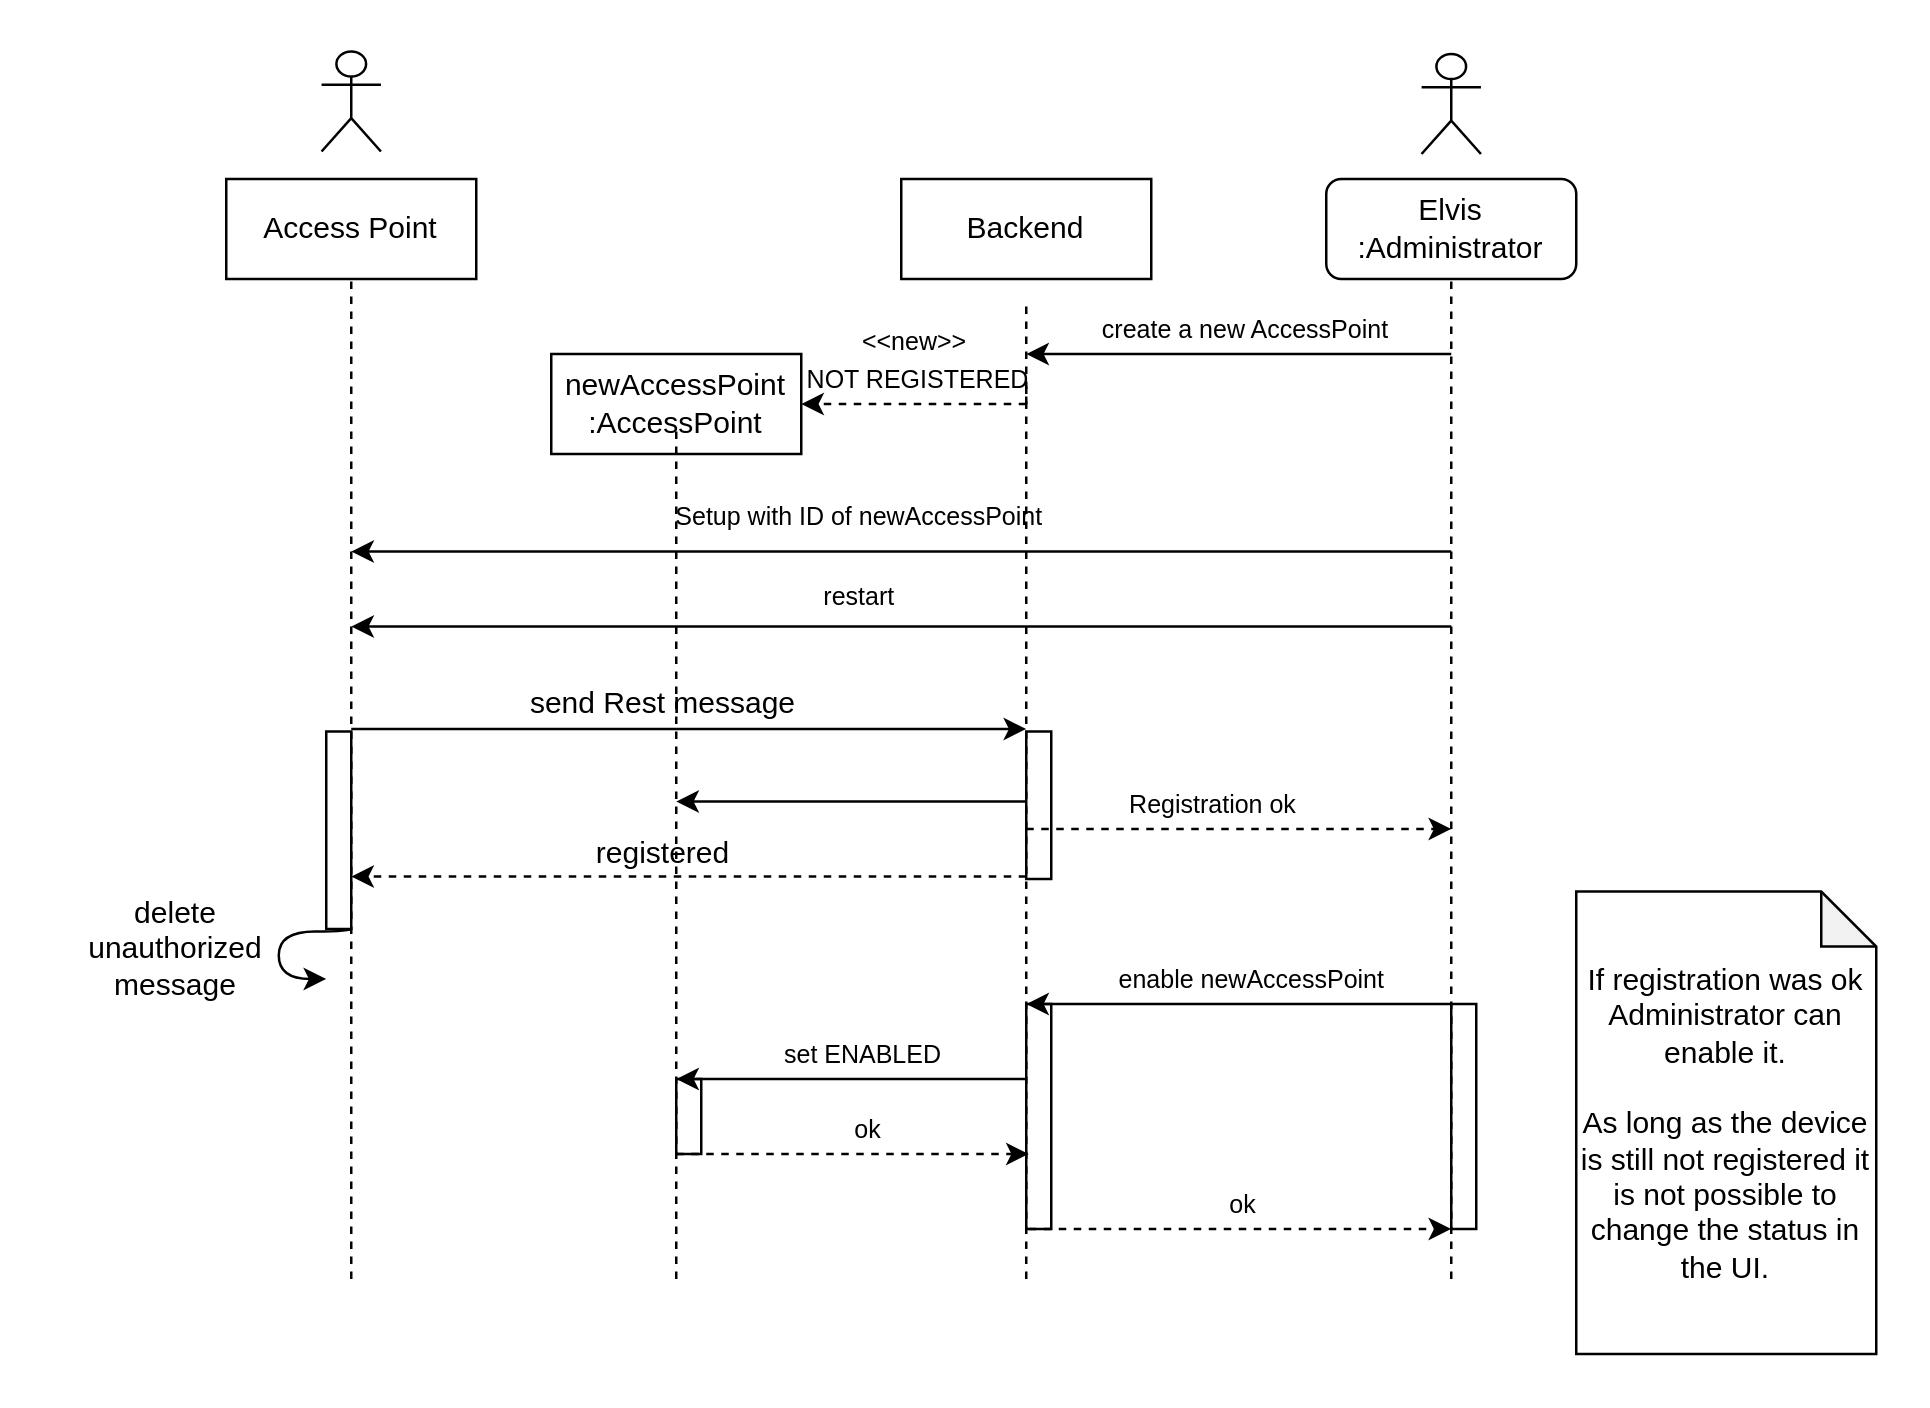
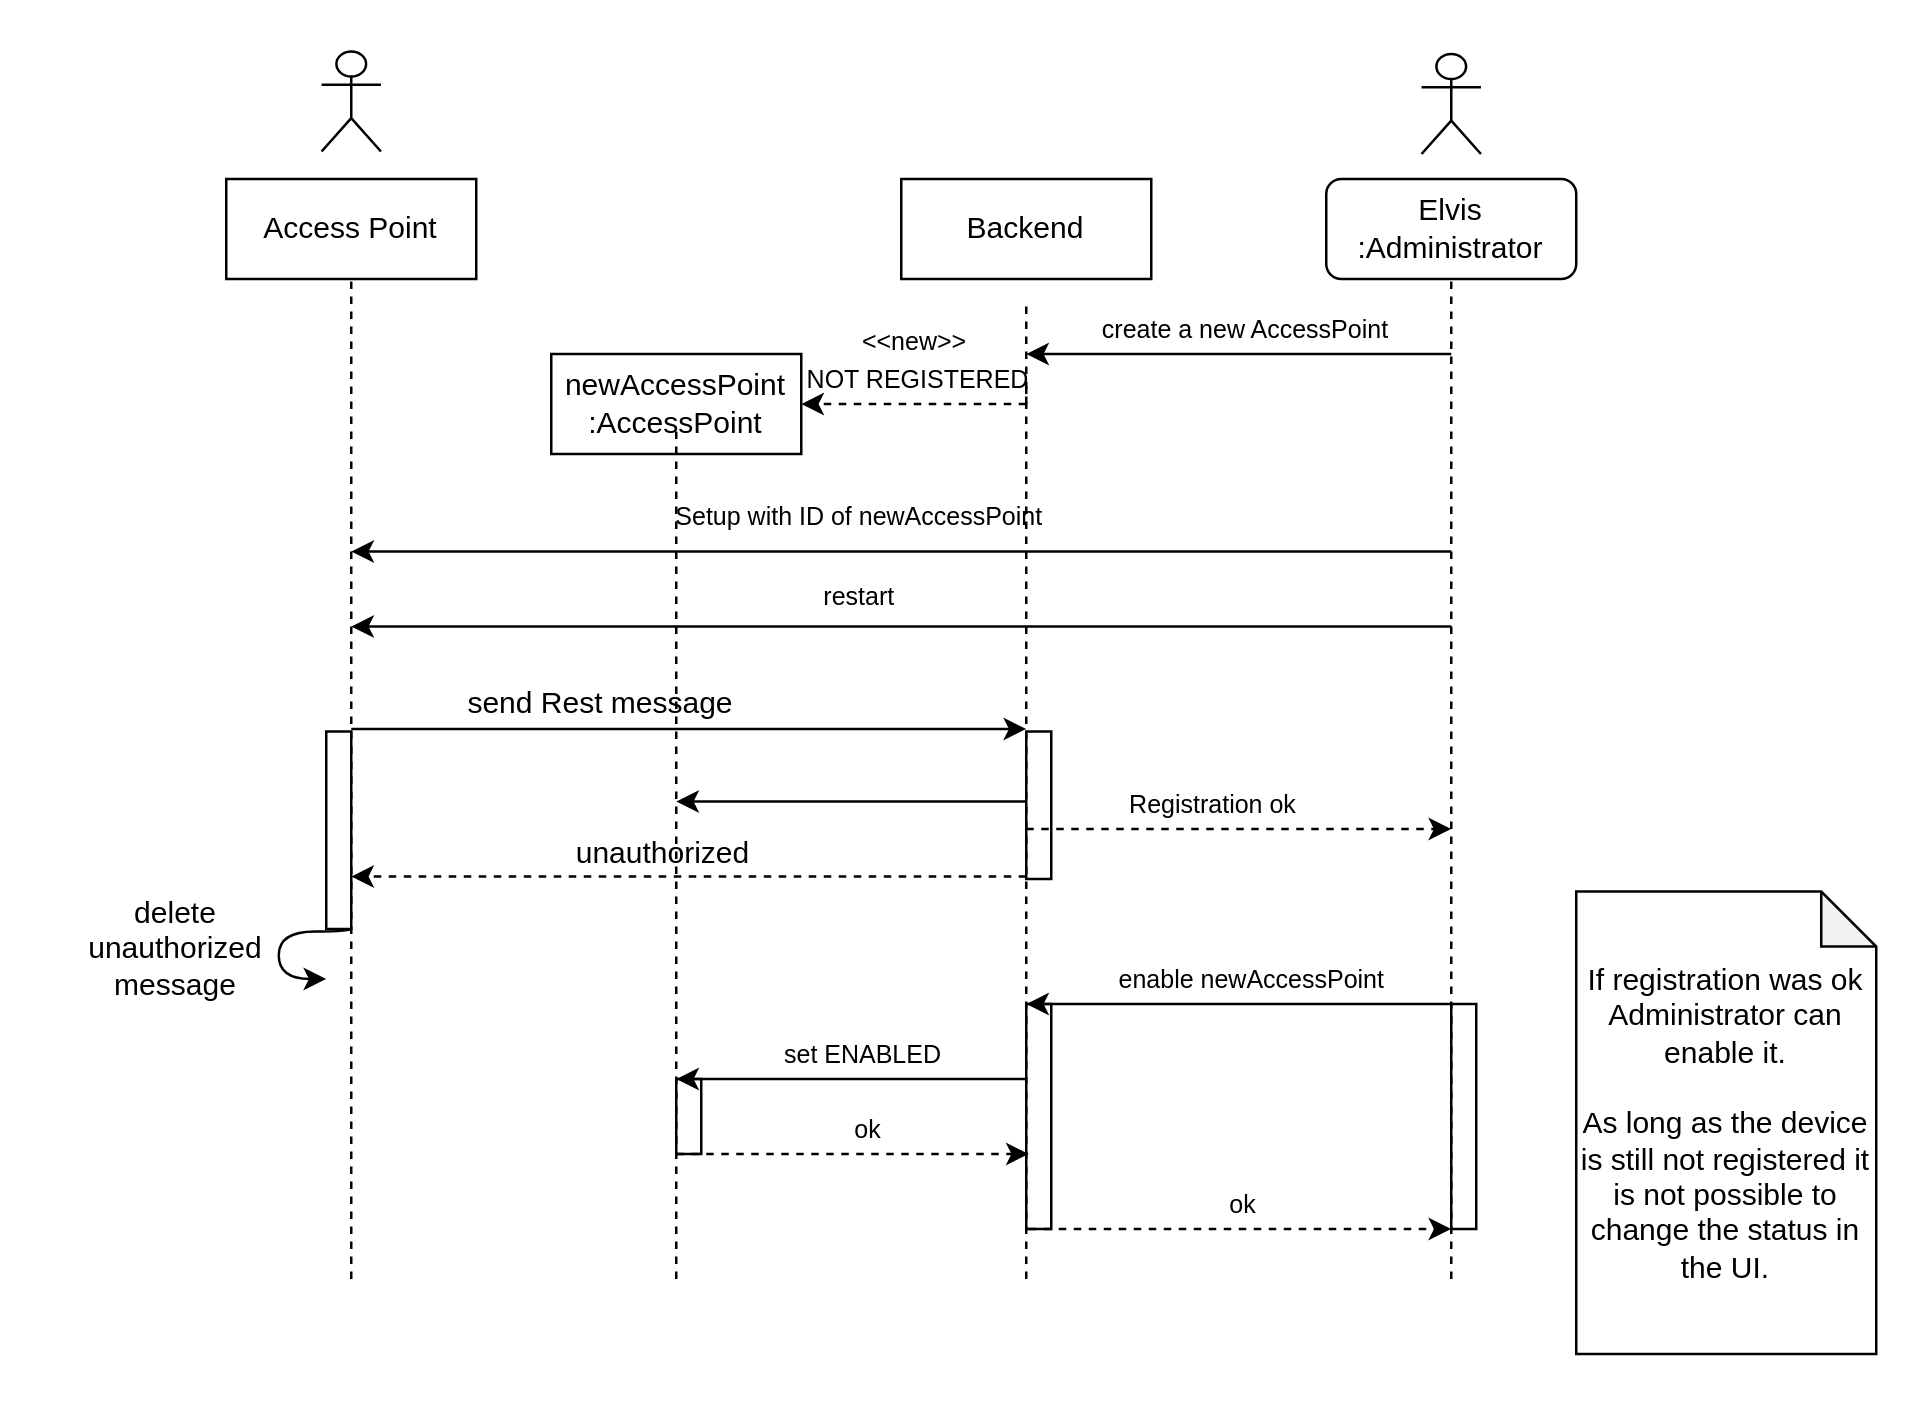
node "send Rest message": moved (664, 704) -> (601, 704)
node "registered": label "registered" -> "unauthorized"
